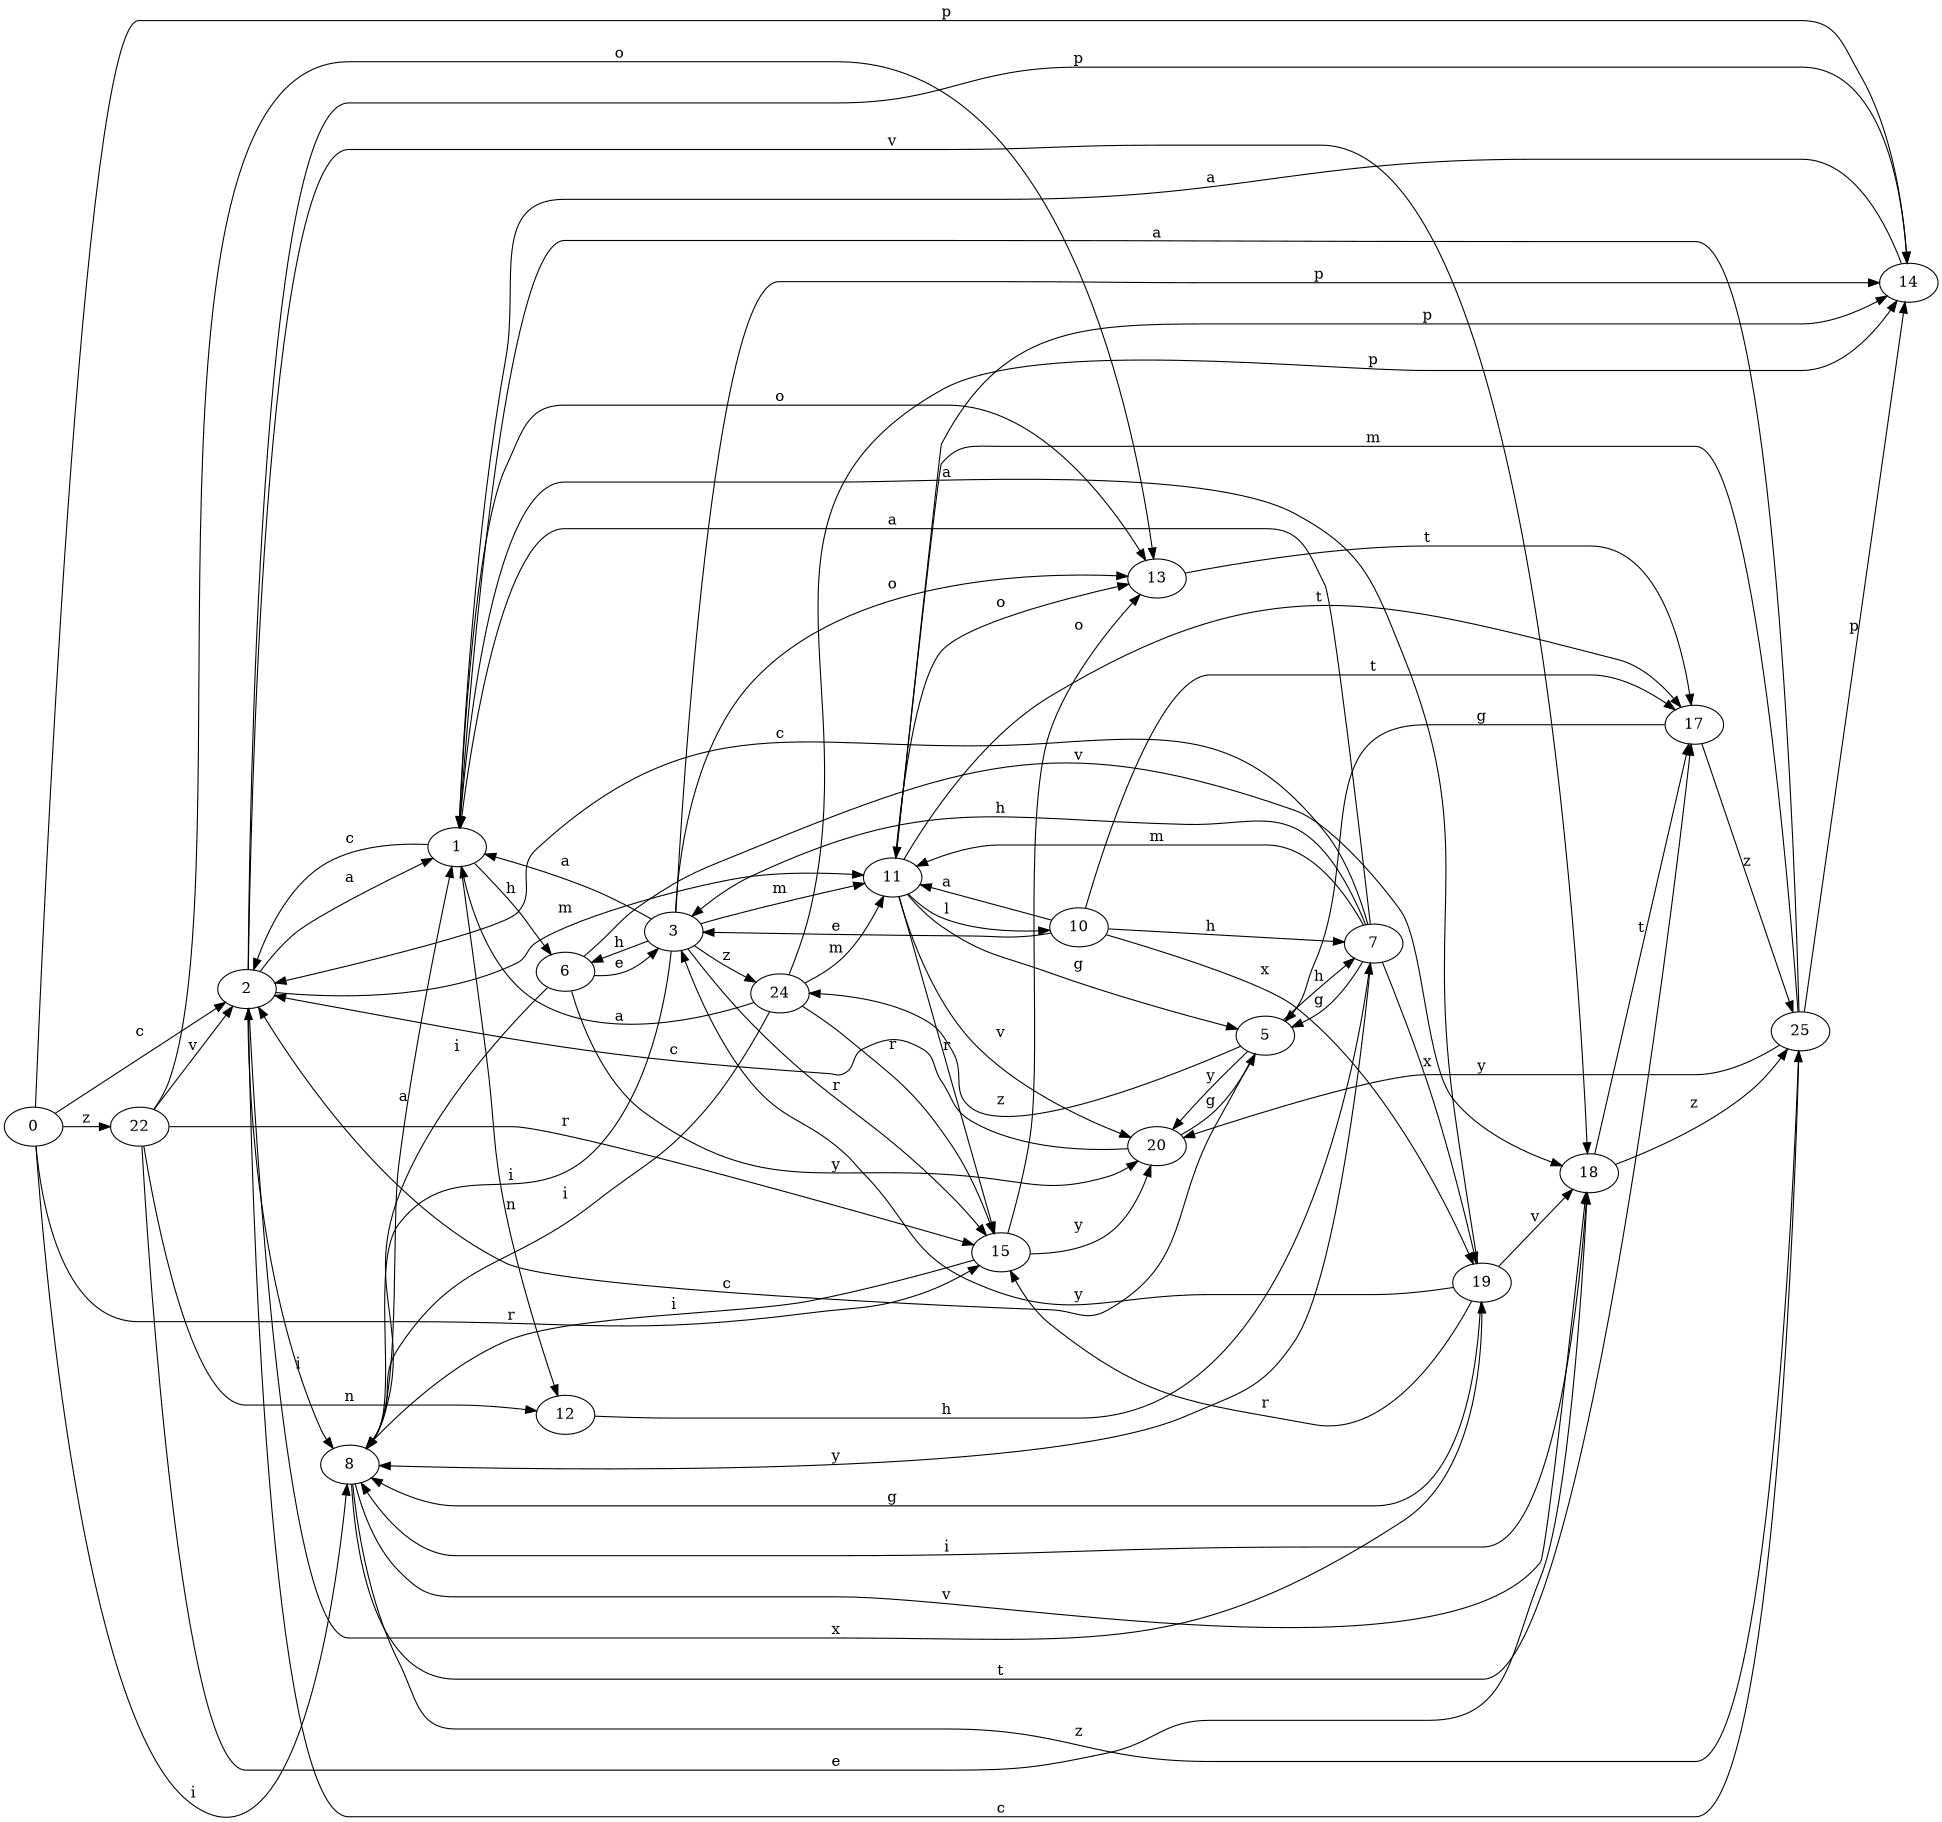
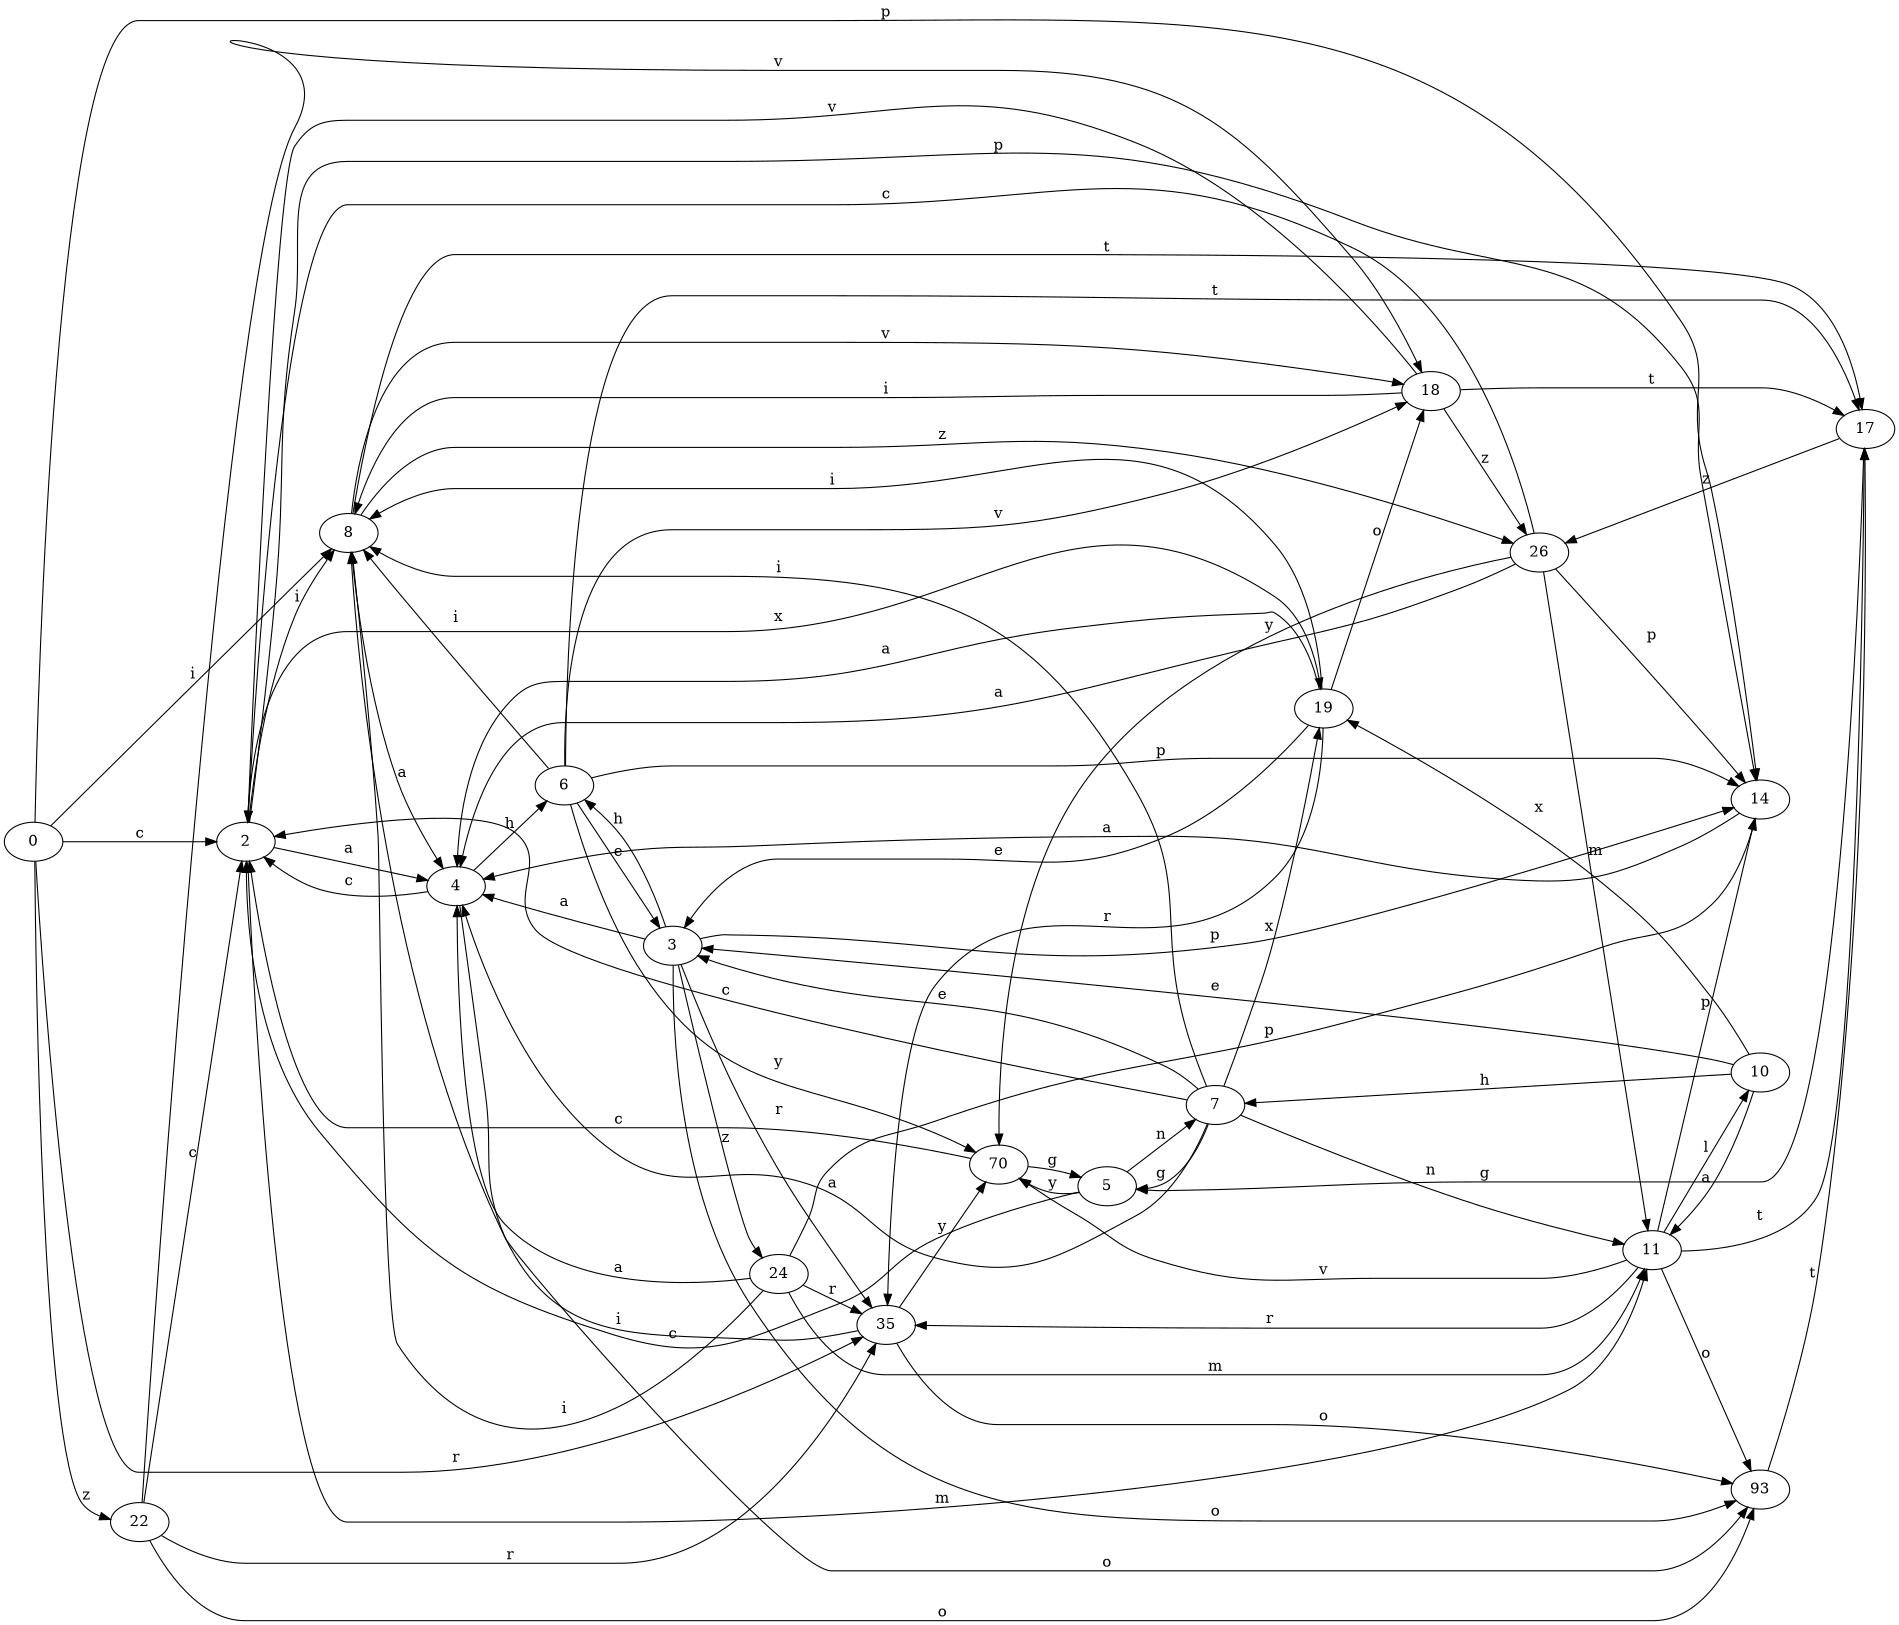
edge "2" -> "18": reversed
node "13": label "13" -> "93"
edge "10" -> "17": now "6" -> "17"
edge "6" -> "14": added, label "p"
edge "7" -> "3": label "h" -> "e"
edge "7" -> "11": label "m" -> "n"
node "1": label "1" -> "4"
edge "3" -> "11": removed, label "m"
edge "11" -> "5": removed, label "g"
edge "5" -> "7": label "h" -> "n"
node "25": label "25" -> "26"
edge "22" -> "2": label "v" -> "c"
edge "5" -> "24": removed, label "z"
node "20": label "20" -> "70"
edge "3" -> "8": removed, label "i"
edge "19" -> "18": label "v" -> "o"
node "15": label "15" -> "35"
edge "19" -> "3": label "y" -> "e"
node "12": removed
edge "7" -> "8": label "y" -> "i"
edge "19" -> "8": label "g" -> "i"
edge "22" -> "18": label "e" -> "v"
